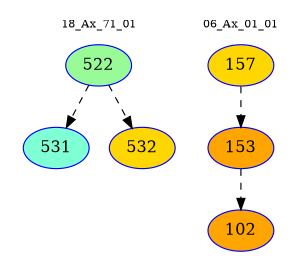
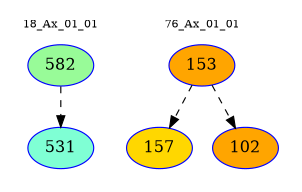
cluster "18_Ax_71_01": label "18_Ax_71_01" -> "18_Ax_01_01"
cluster "06_Ax_01_01": label "06_Ax_01_01" -> "76_Ax_01_01"
node "522": label "522" -> "582"
edge "157" -> "153": reversed
node "532": removed
